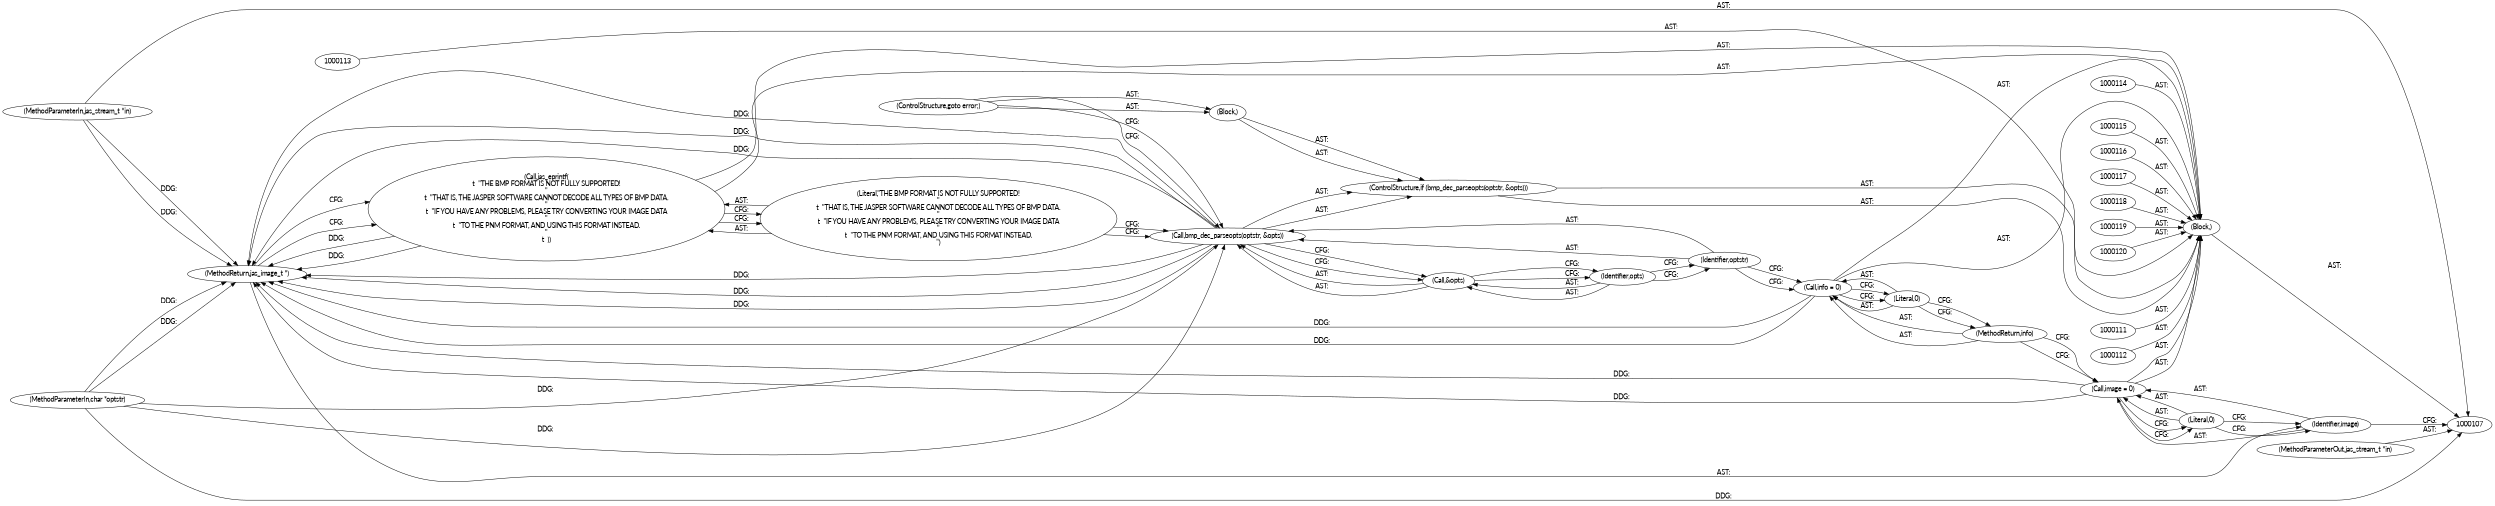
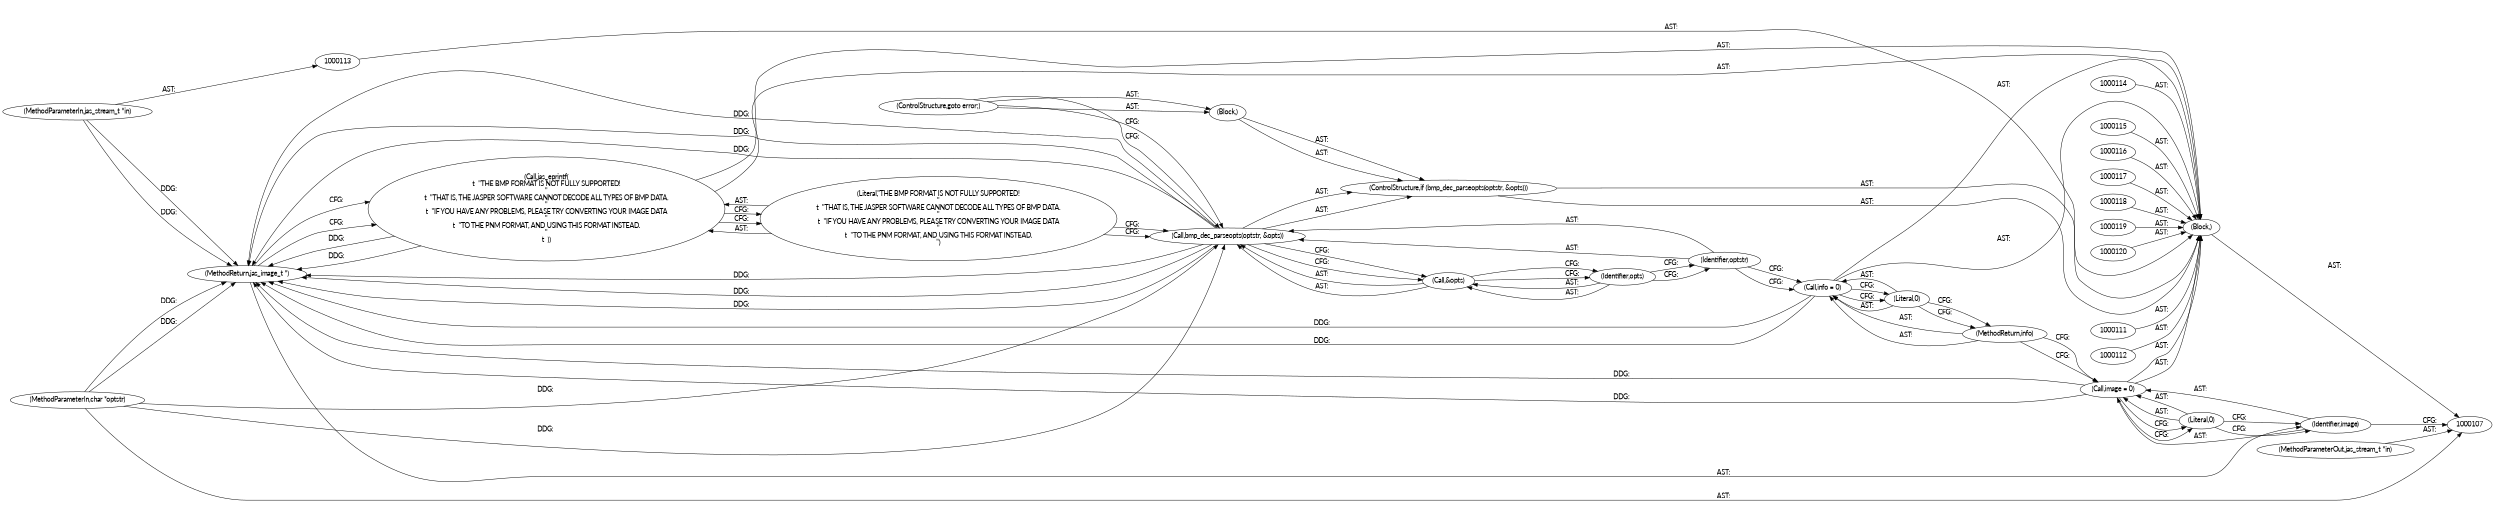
edge "(MethodParameterIn,jas_stream_t *in)" -> "1000107": now "(MethodParameterIn,jas_stream_t *in)" -> "1000113"
edge "(MethodParameterIn,char *optstr)" -> "1000107": label "DDG: " -> "AST: "
